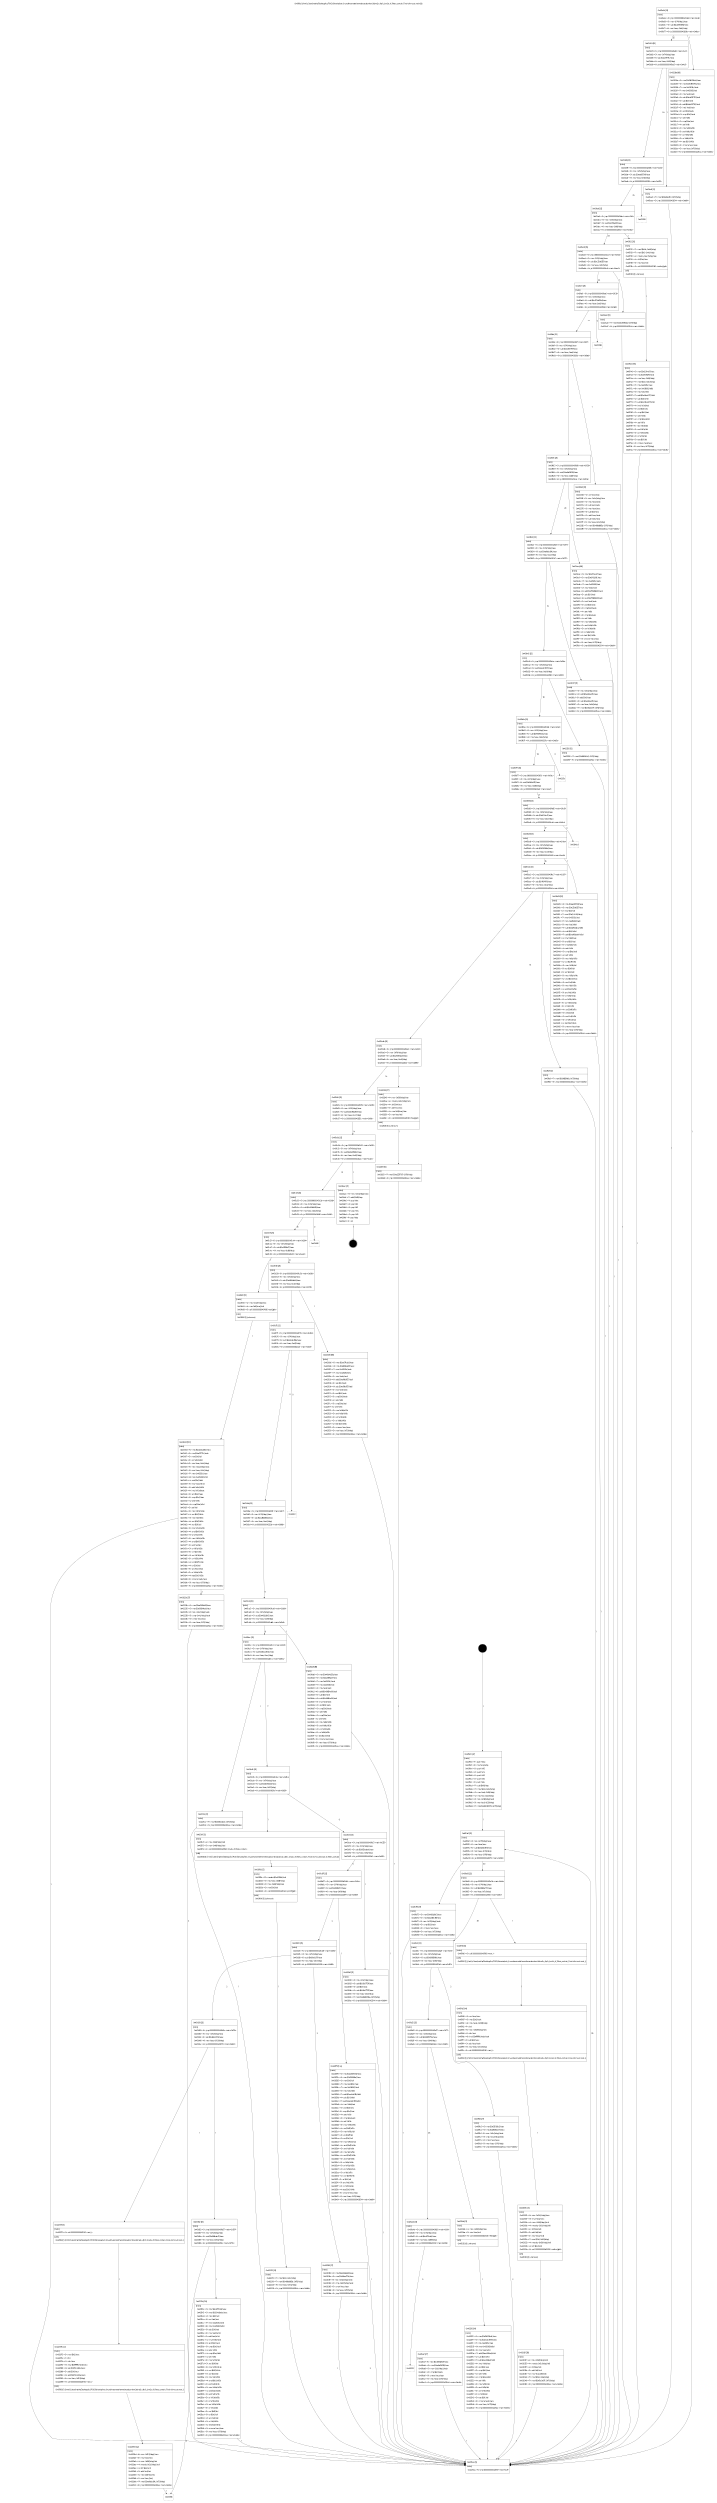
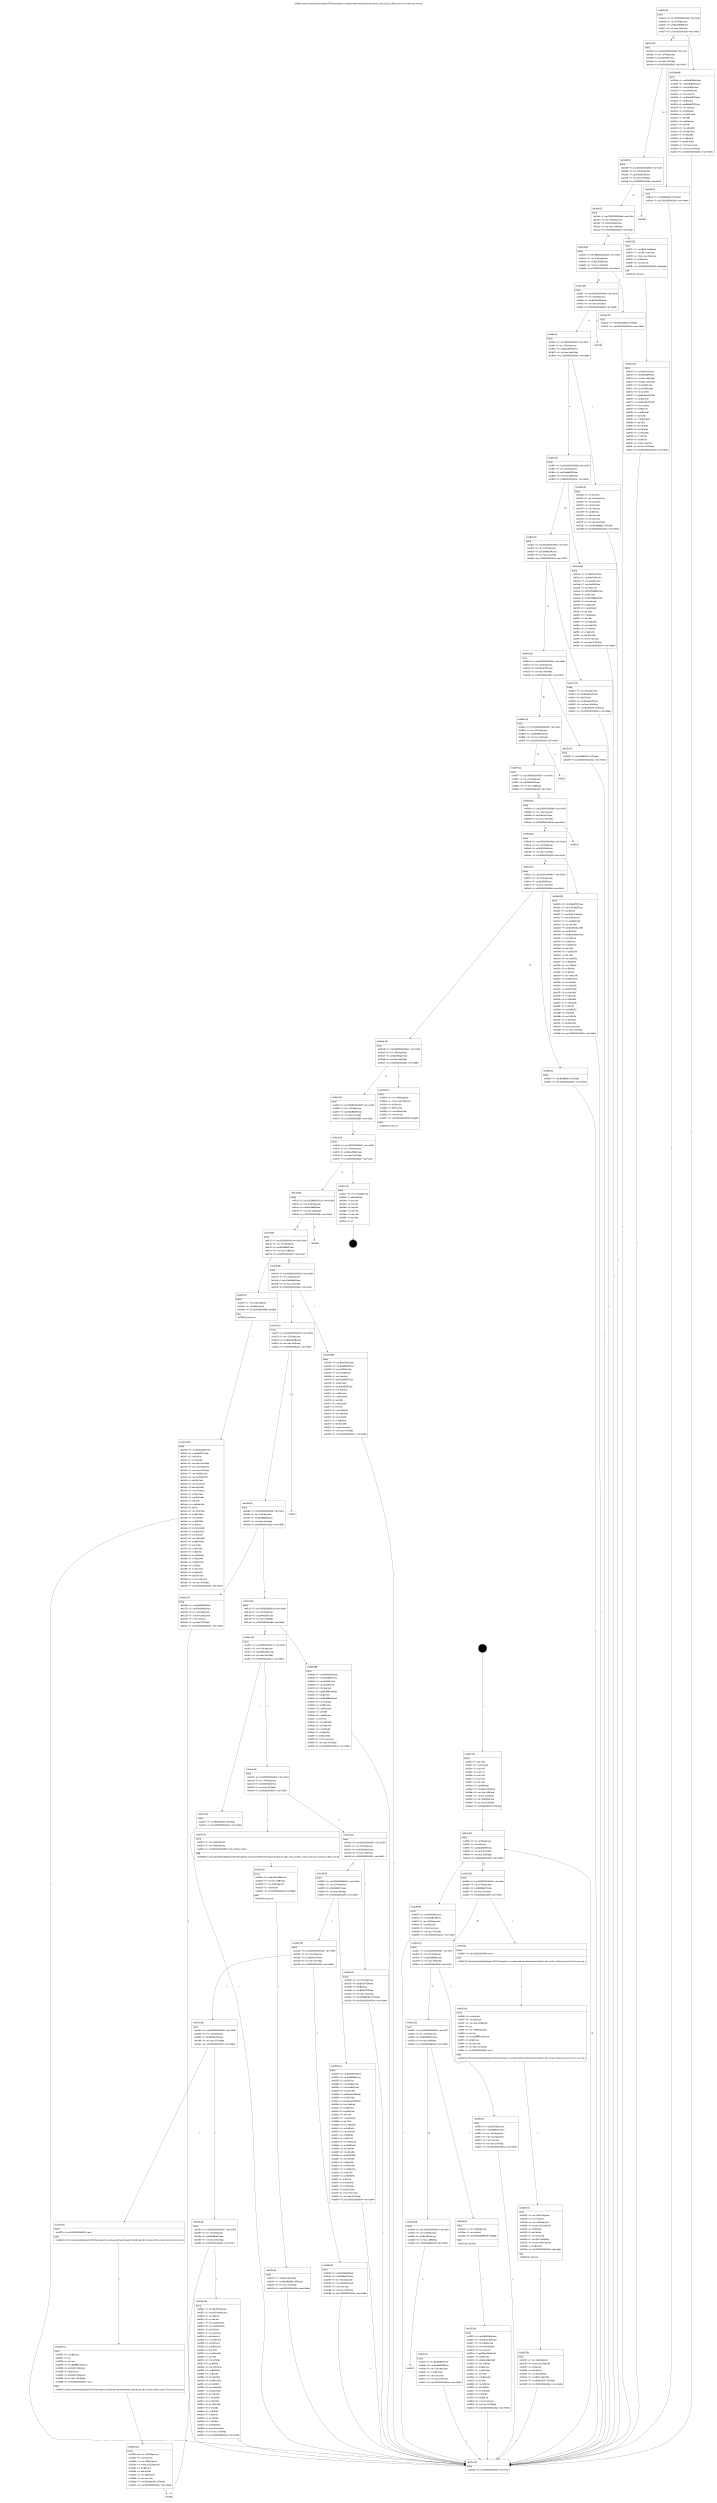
node "0x402261 [12]": removed
edge "0x401e0d [150]" -> "0x40222b [27]": now "0x401c8a [25]" -> "0x40222b [27]"
